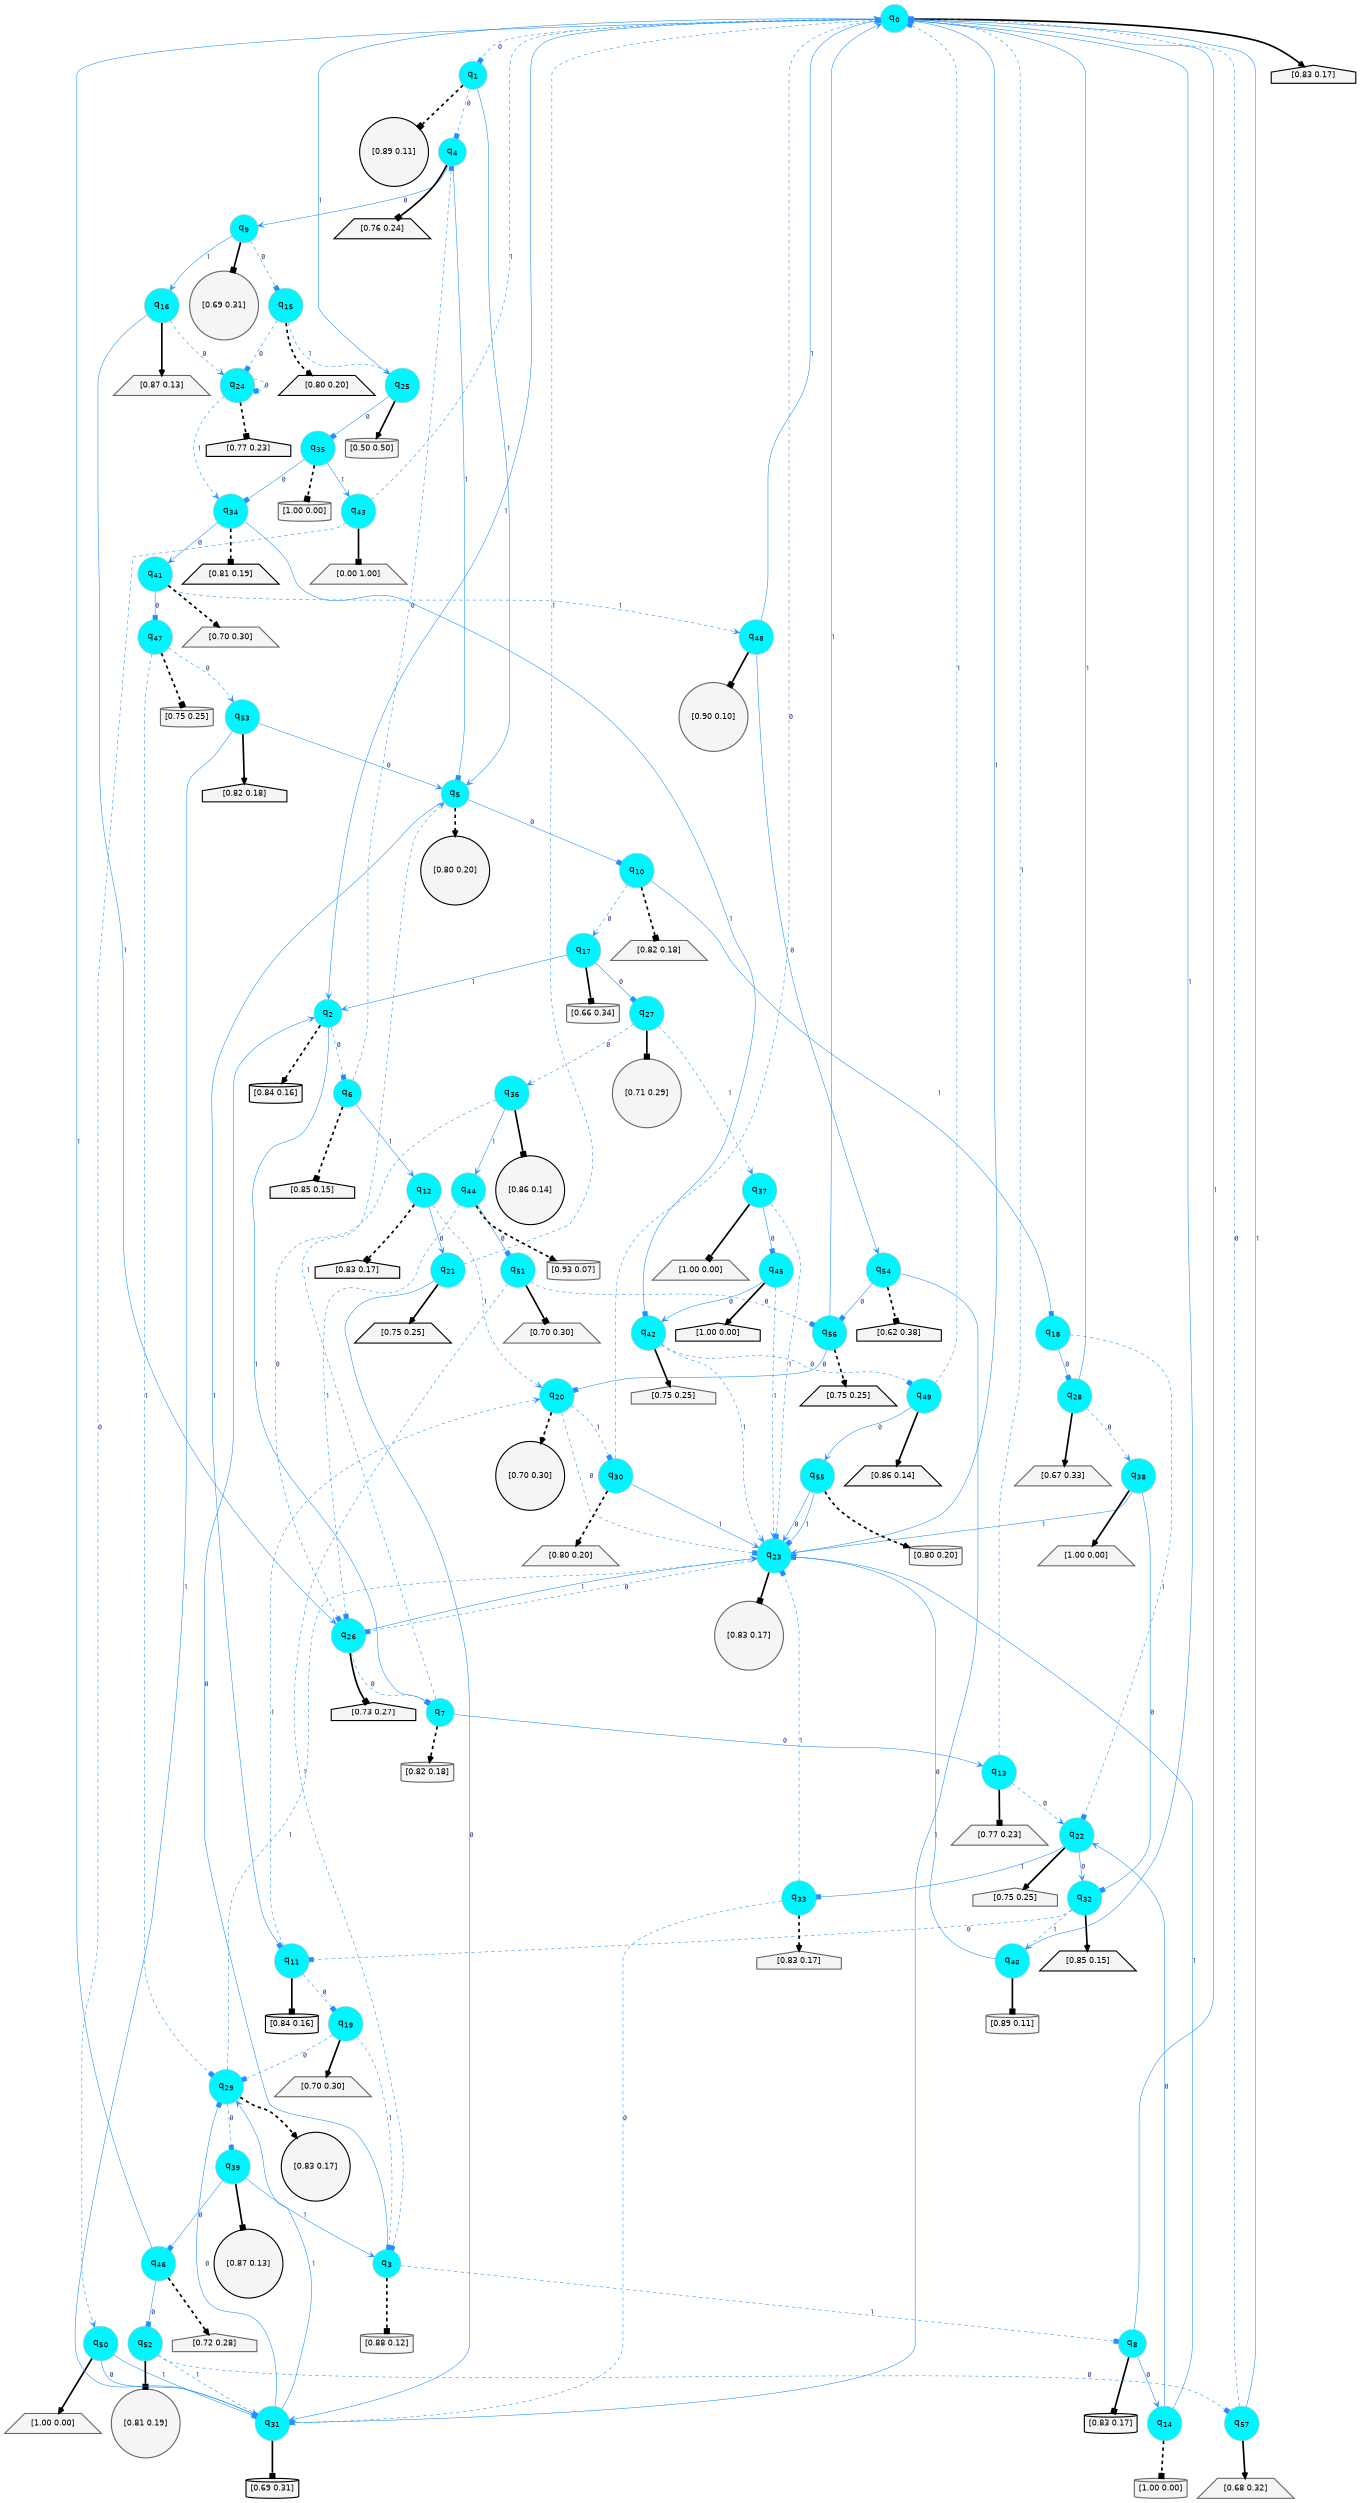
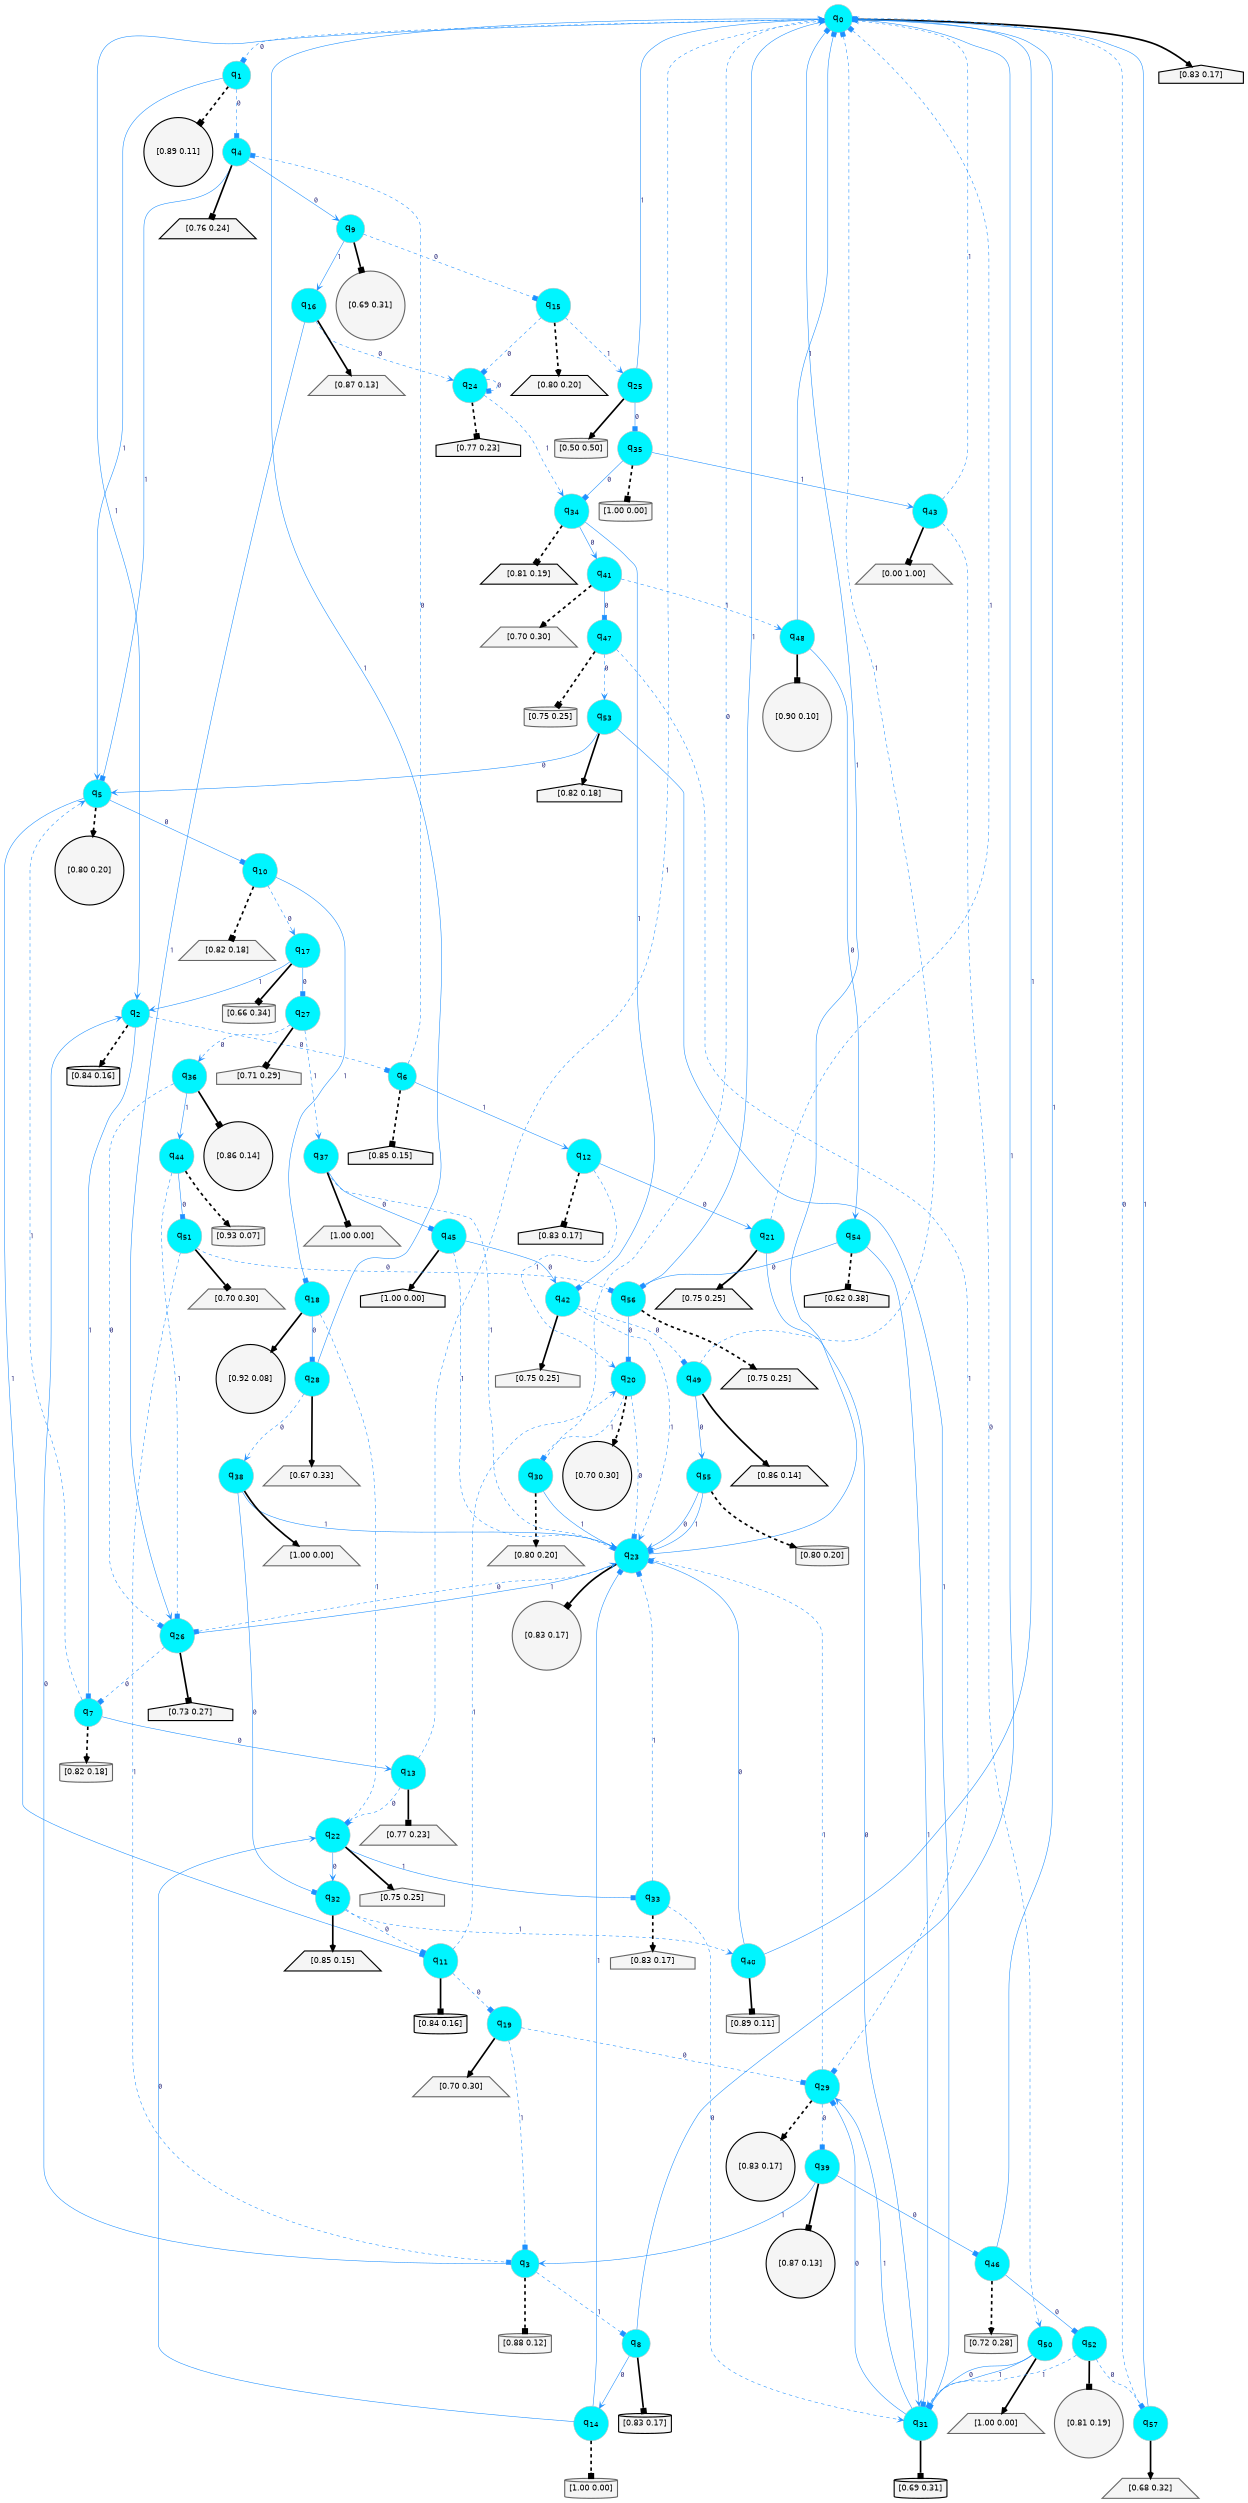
node "[0.71 0.29]": shape circle -> house
node "[0.92 0.08]": added
node "[0.72 0.28]": shape house -> cylinder
